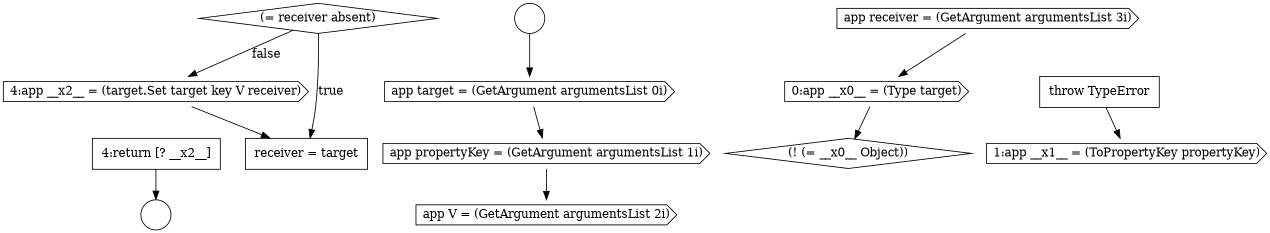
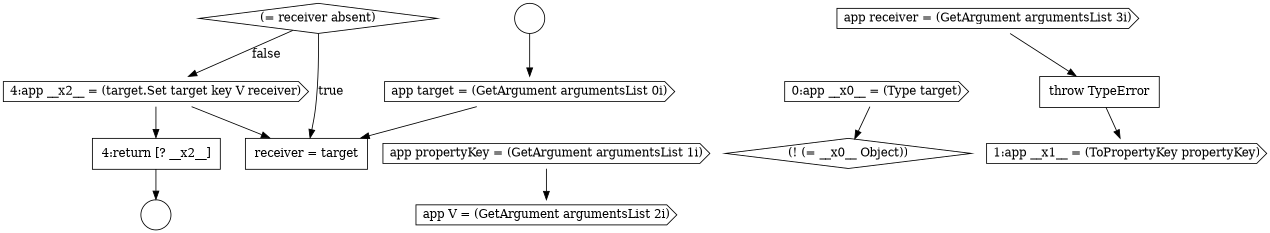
edge "app receiver = (GetArgument argumentsList 3i)" -> "0:app __x0__ = (Type target)": now "app receiver = (GetArgument argumentsList 3i)" -> "throw TypeError"
edge "4:app __x2__ = (target.Set target key V receiver)" -> "4:return [? __x2__]": added
edge "app target = (GetArgument argumentsList 0i)" -> "app propertyKey = (GetArgument argumentsList 1i)": now "app target = (GetArgument argumentsList 0i)" -> "receiver = target"
